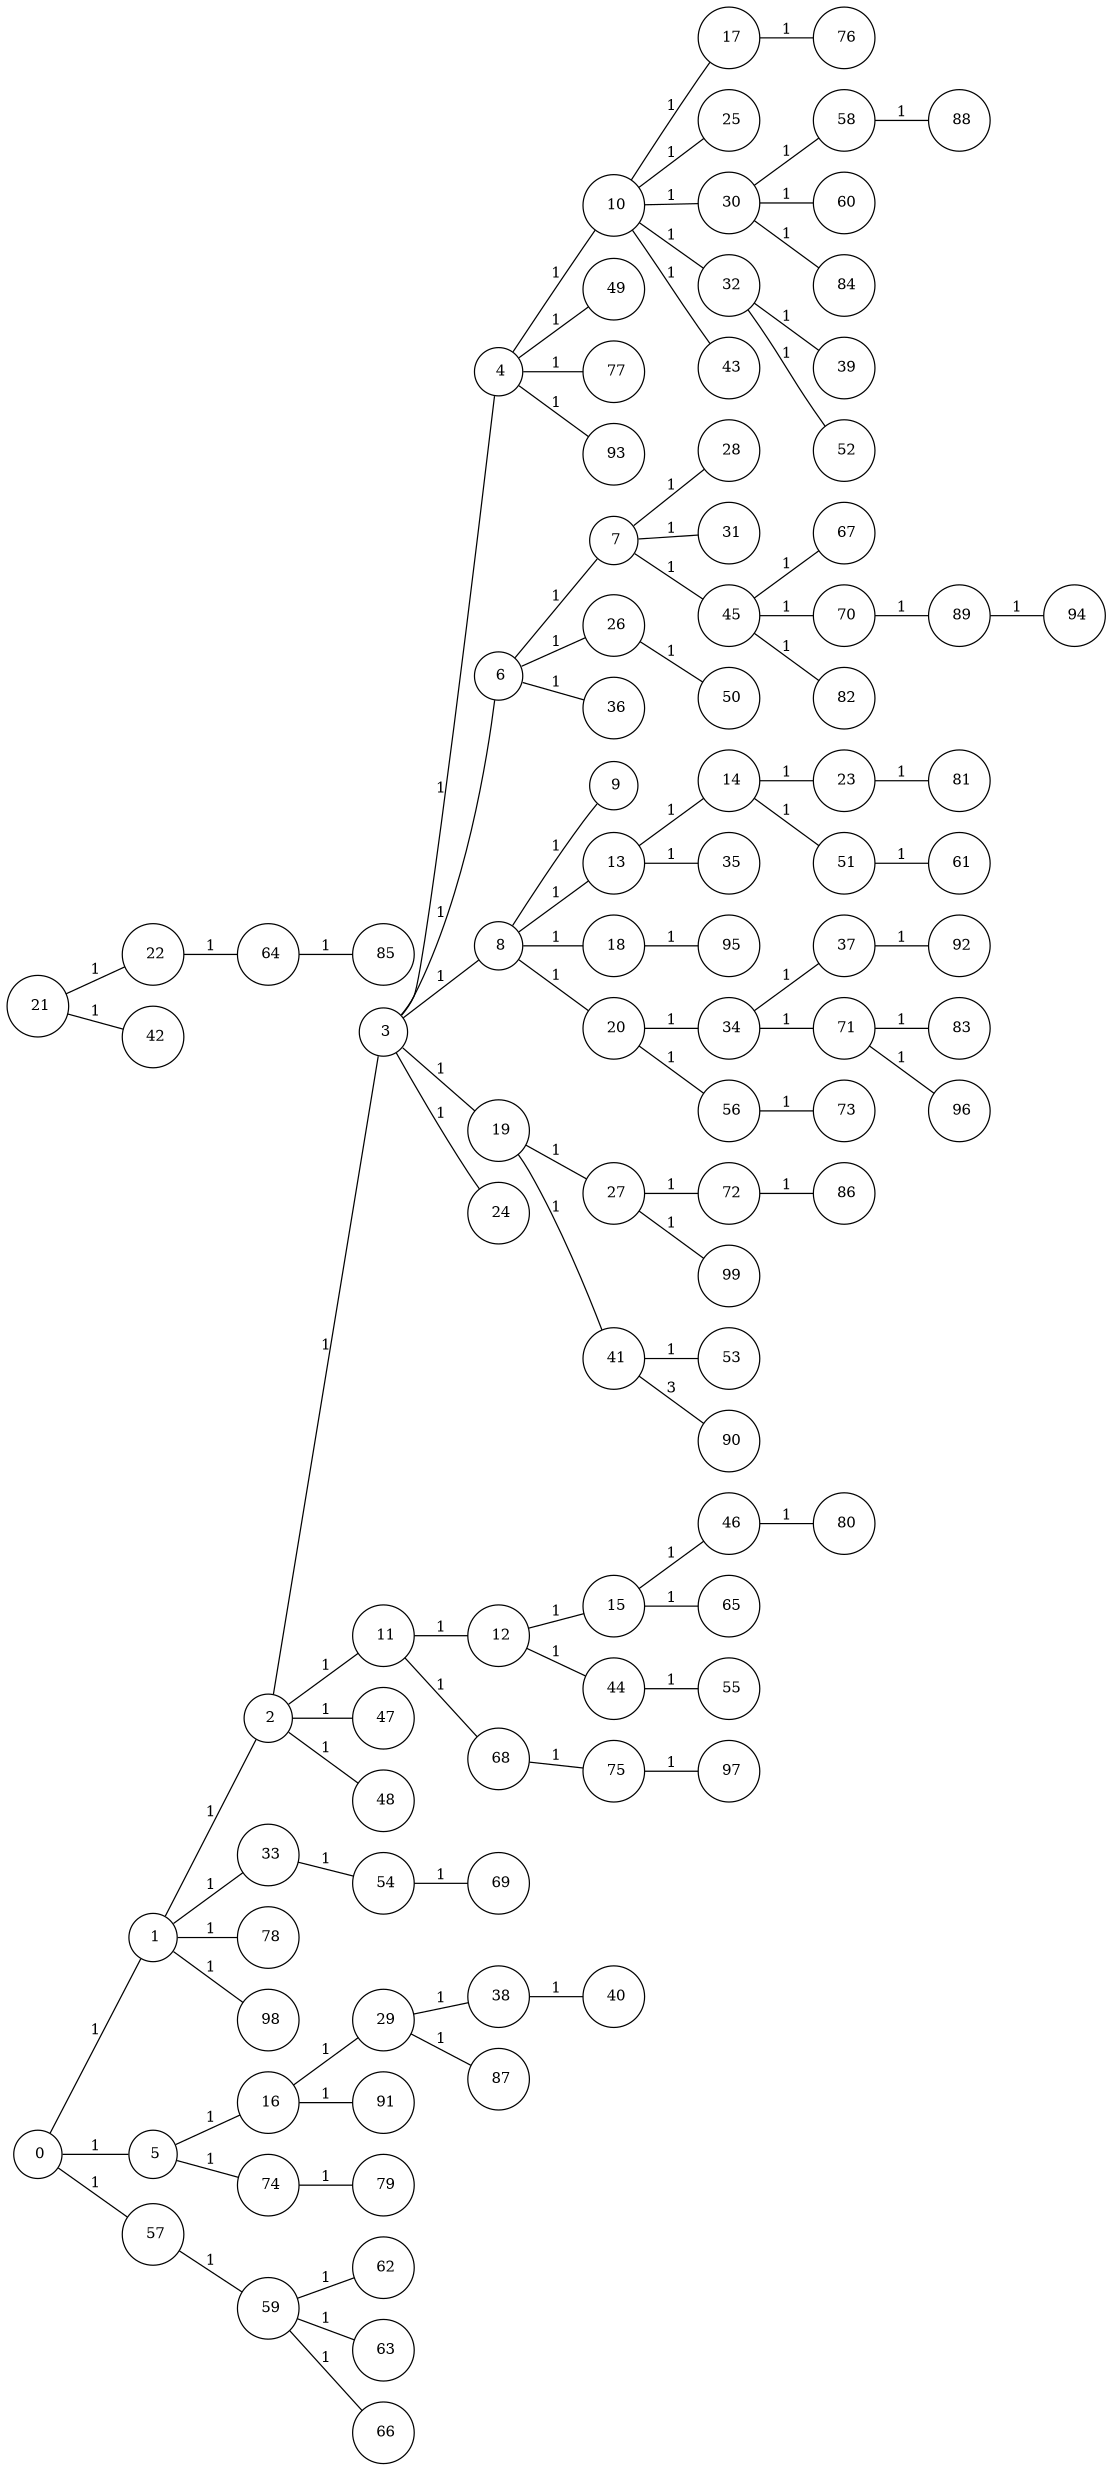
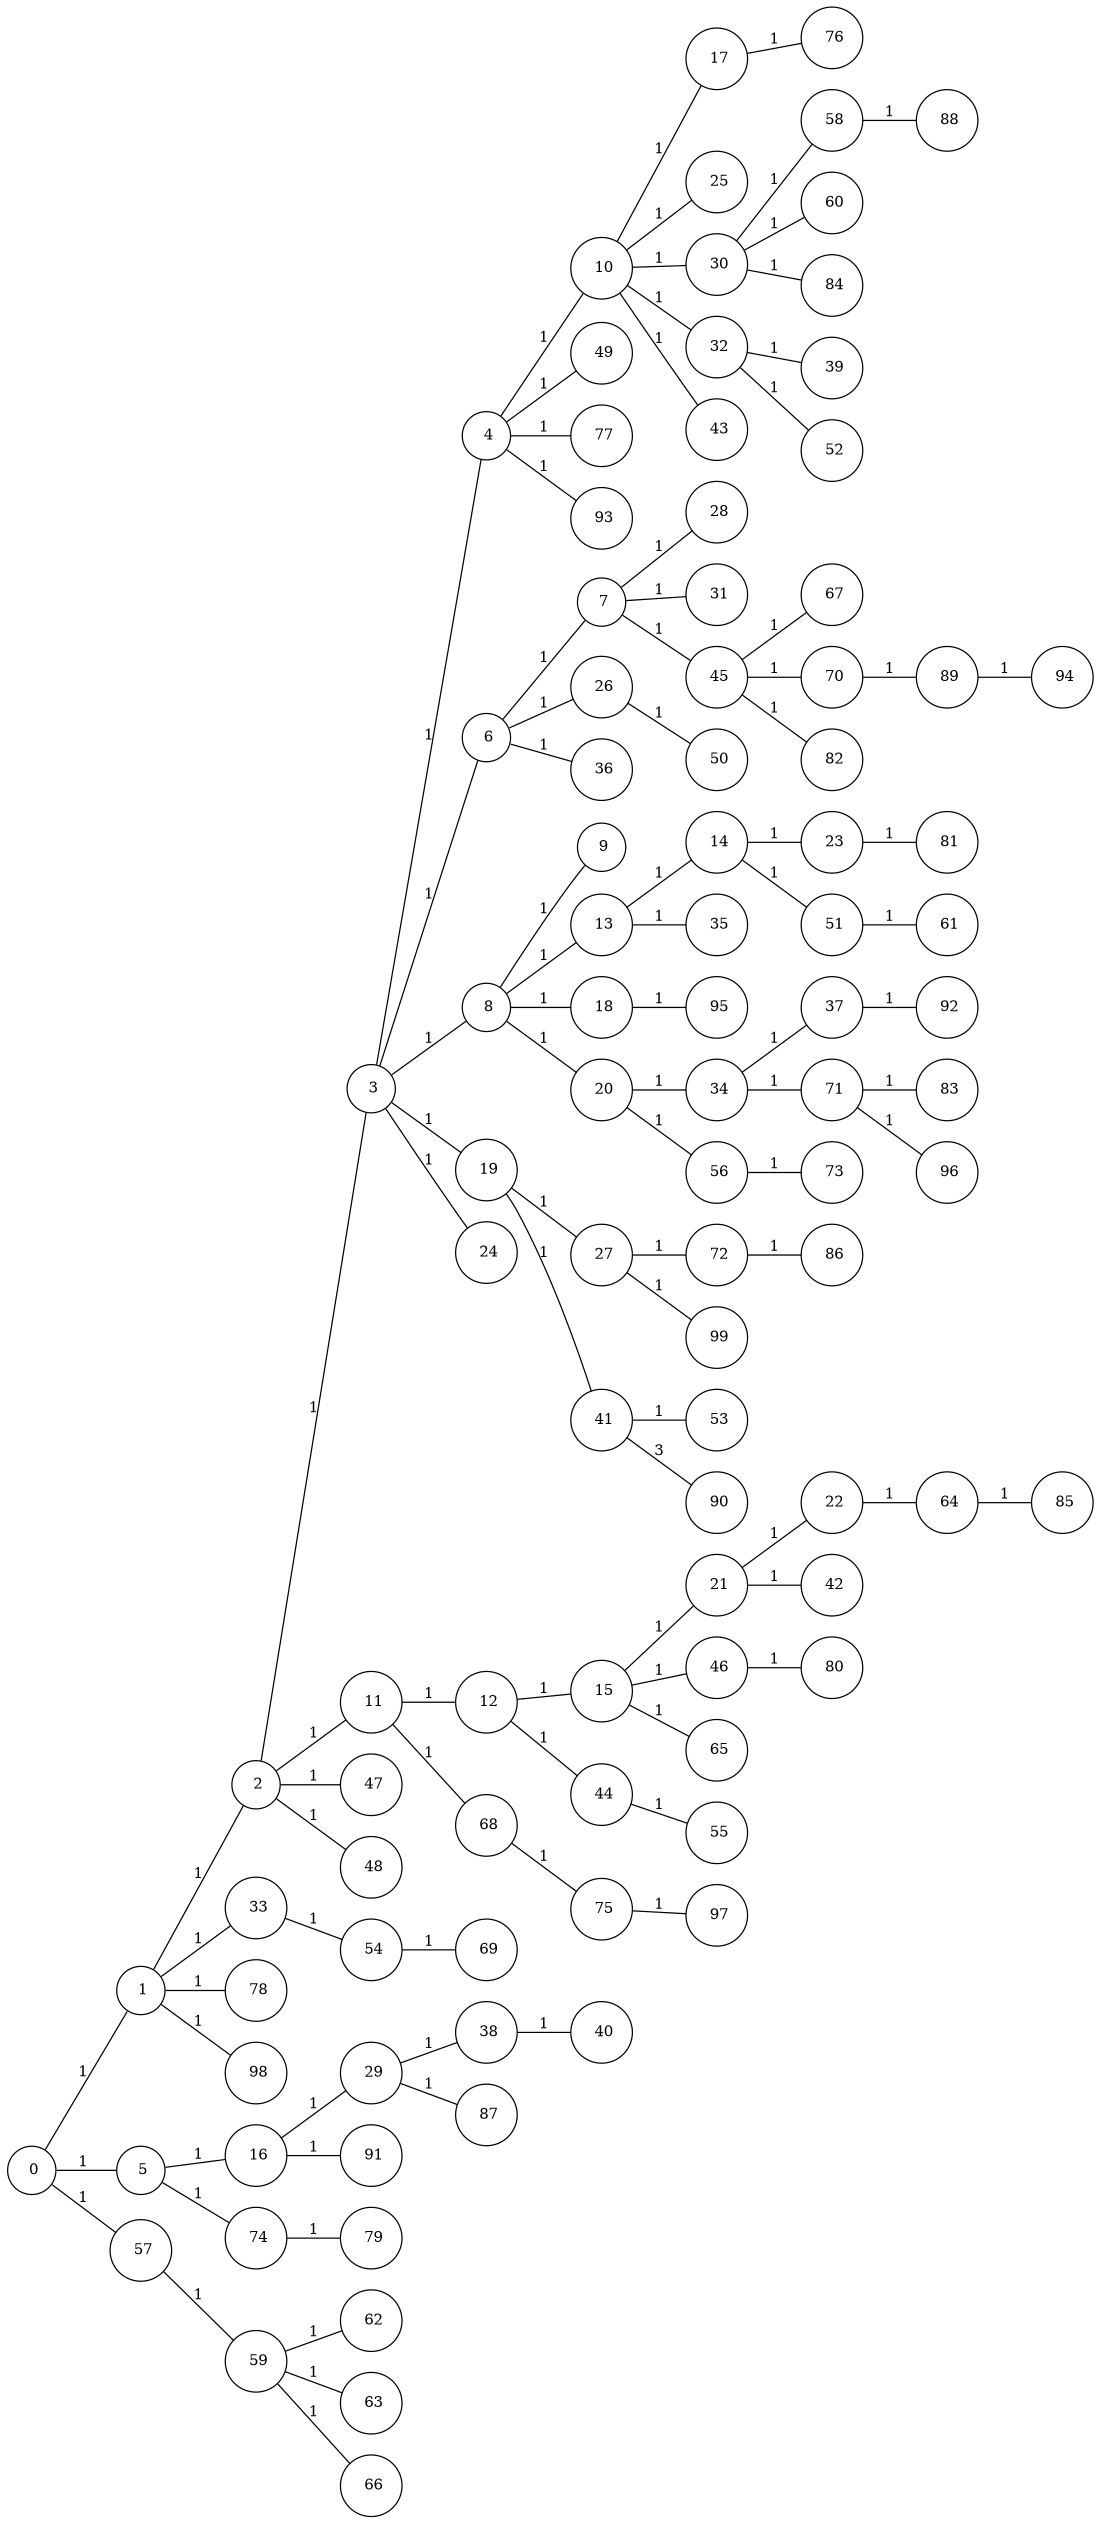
edge "21" -- "15": added, label "1"
